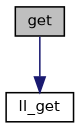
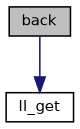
node "get": label "get" -> "back"
